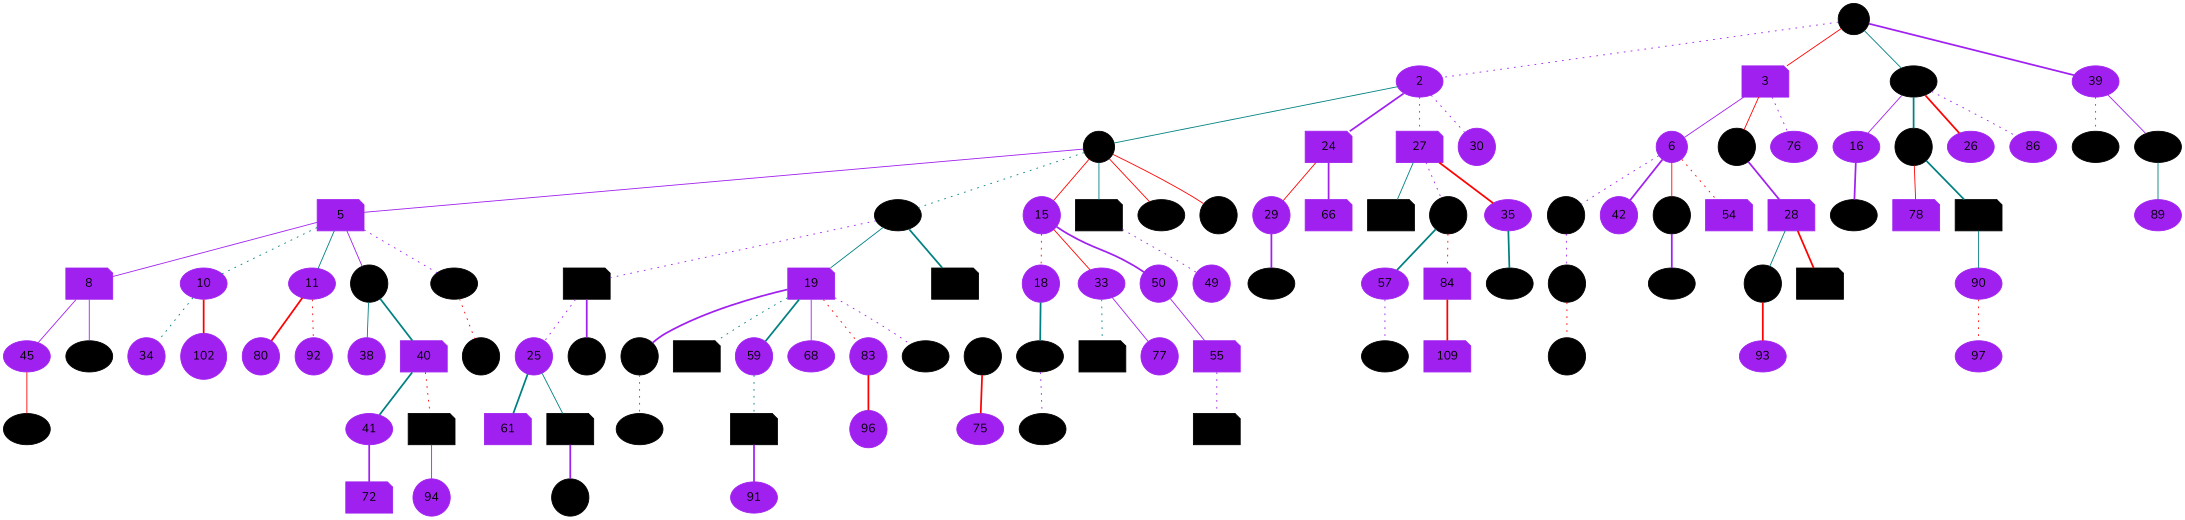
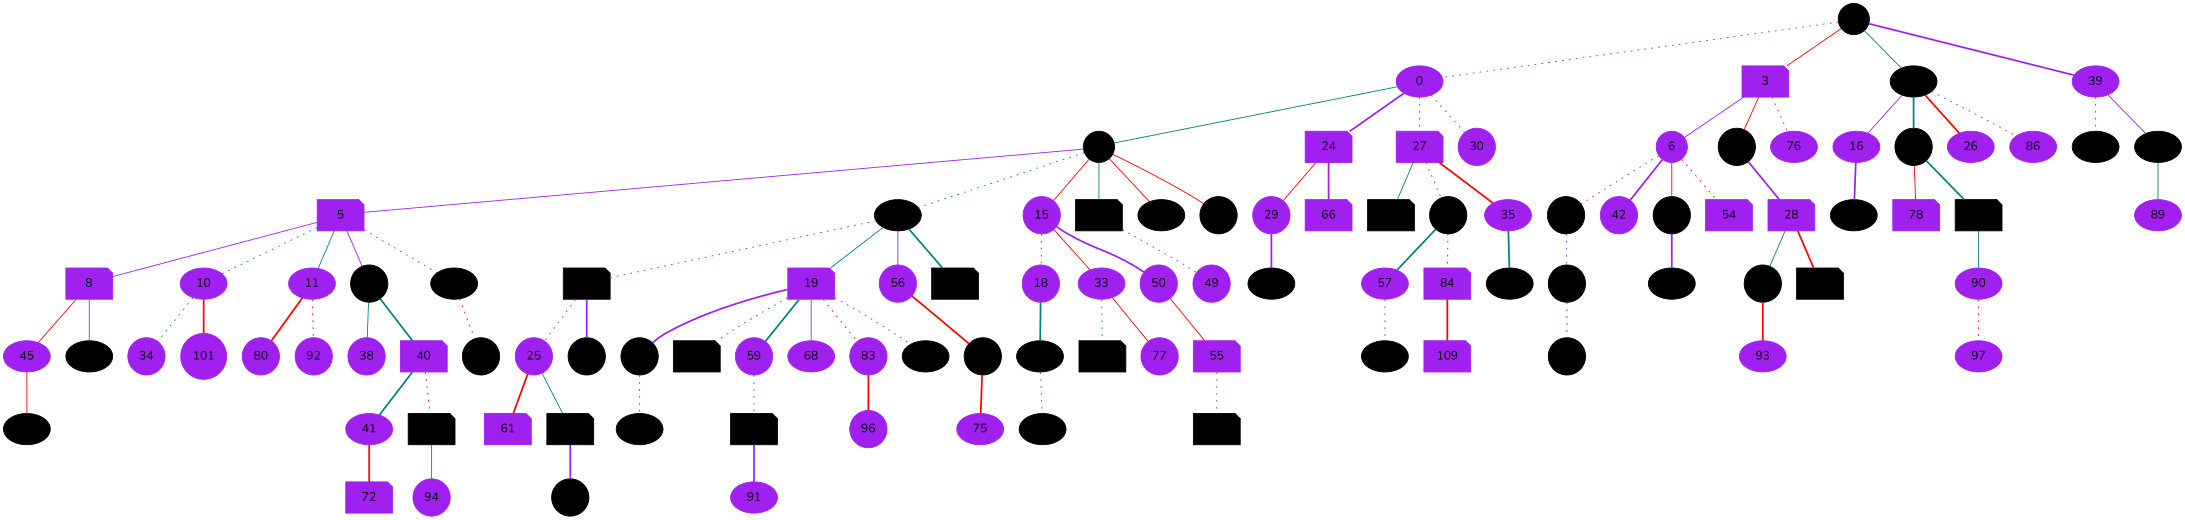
node "2": label "2" -> "0"
node "56": added
edge "33" -- "77": color purple -> red
edge "50" -- "55": color purple -> red
edge "8" -- "45": color purple -> red
node "102": label "102" -> "101"
edge "25" -- "61": color teal -> red
edge "41" -- "72": color purple -> red
